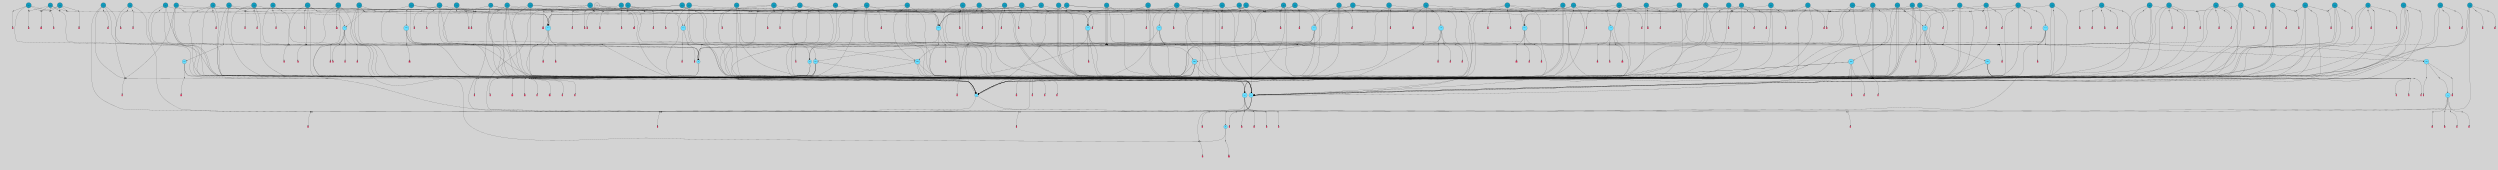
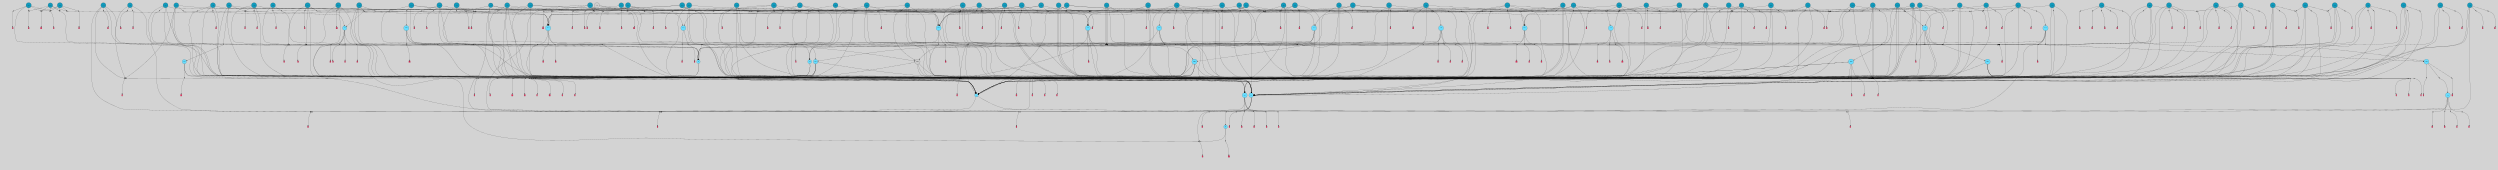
node "T593": fillcolor #66ddff -> #cccccc
